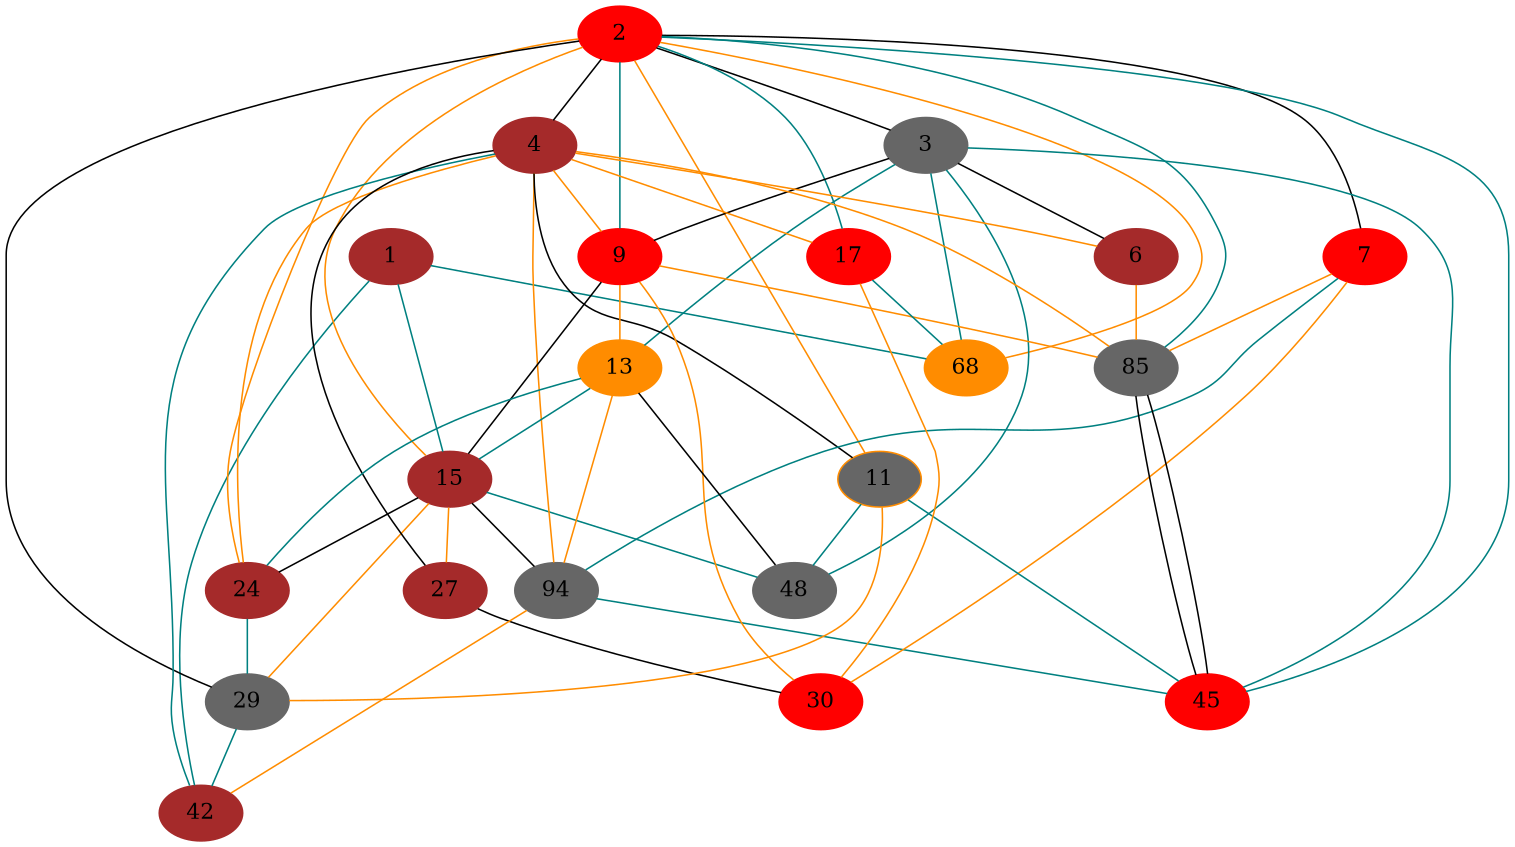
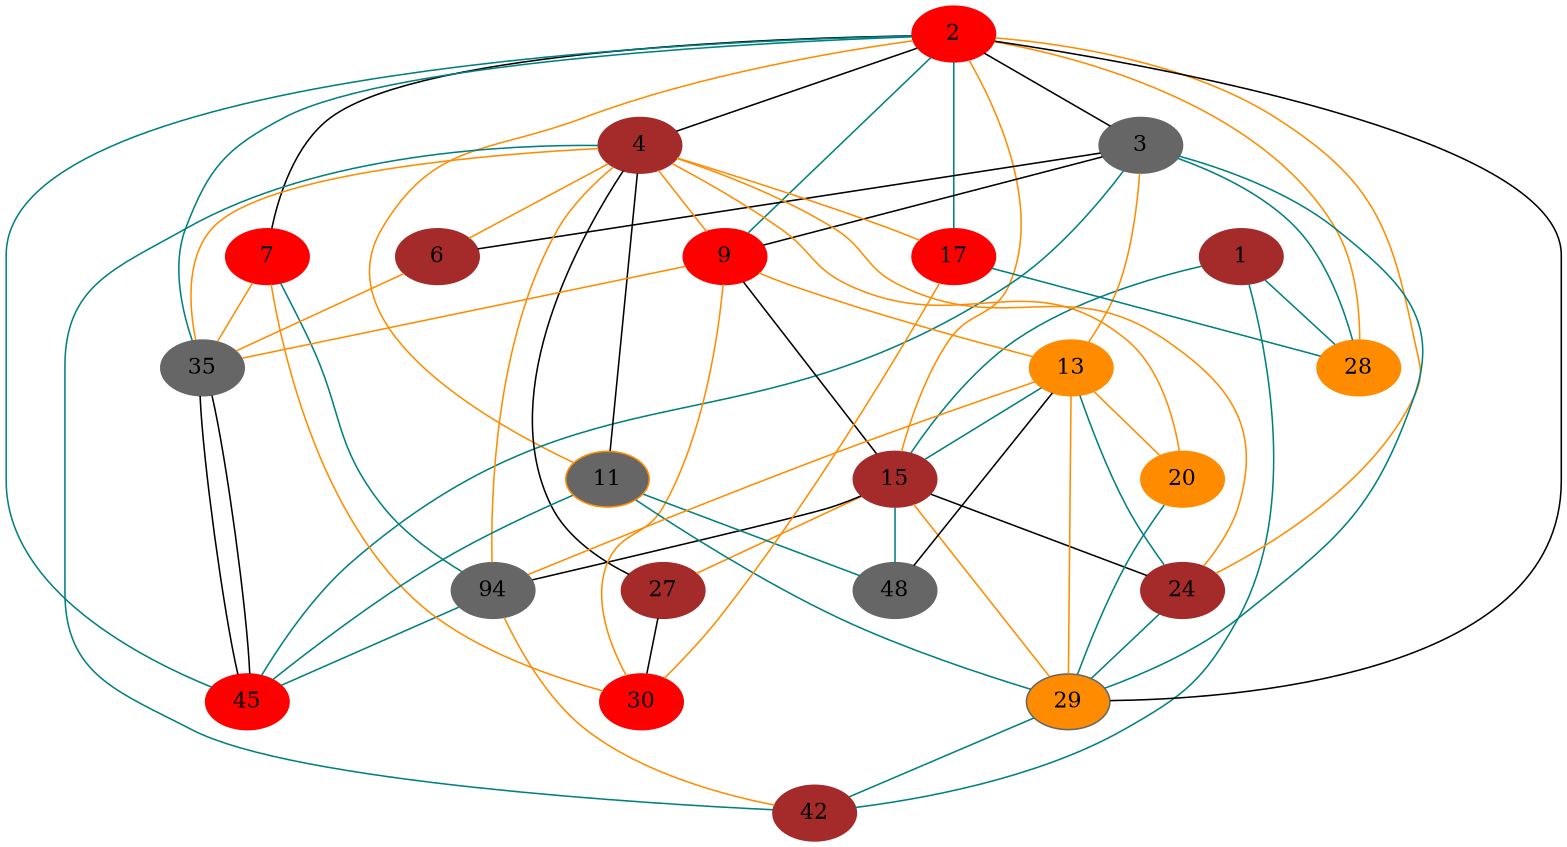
edge "3" -- "13": color teal -> darkorange
node "68": label "68" -> "28"
node "85": label "85" -> "35"
edge "3" -- "48": now "3" -- "29"
node "20": added
edge "13" -- "29": added
edge "11" -- "29": color darkorange -> teal
node "29": fillcolor gray40 -> darkorange
